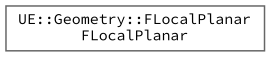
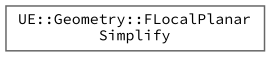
node "UE::Geometry::FLocalPlanar FLocalPlanar": label "UE::Geometry::FLocalPlanar FLocalPlanar" -> "UE::Geometry::FLocalPlanar Simplify"
